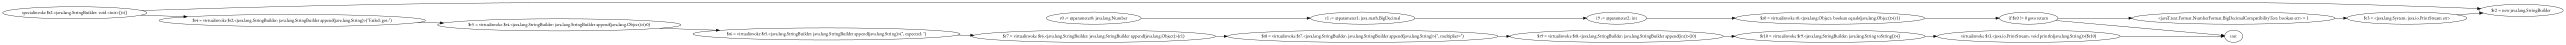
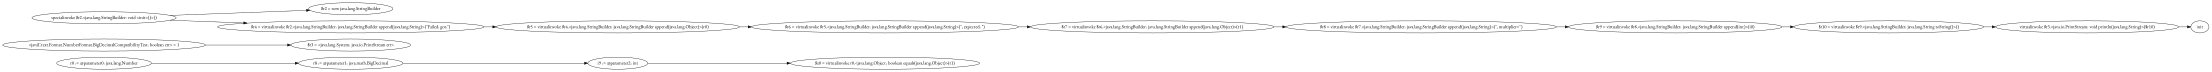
edge "$r3 = <java.lang.System: java.io.PrintStream err>" -> "$r2 = new java.lang.StringBuilder": removed
node "r1 := @parameter1: java.math.BigDecimal": label "r1 := @parameter1: java.math.BigDecimal" -> "r8 := @parameter1: java.math.BigDecimal"
node "if $z0 != 0 goto return": removed
